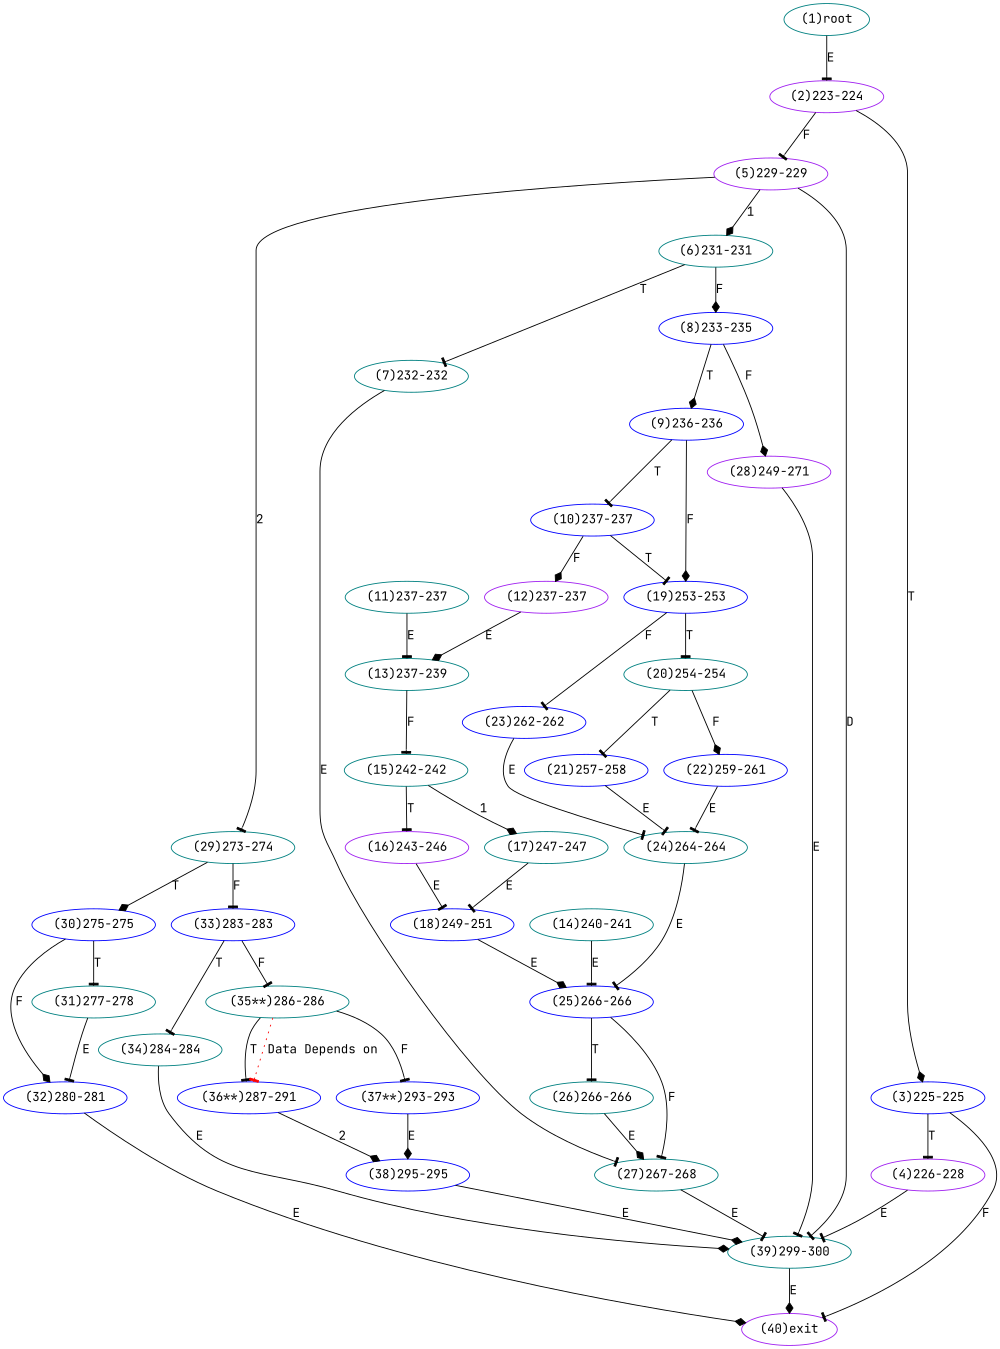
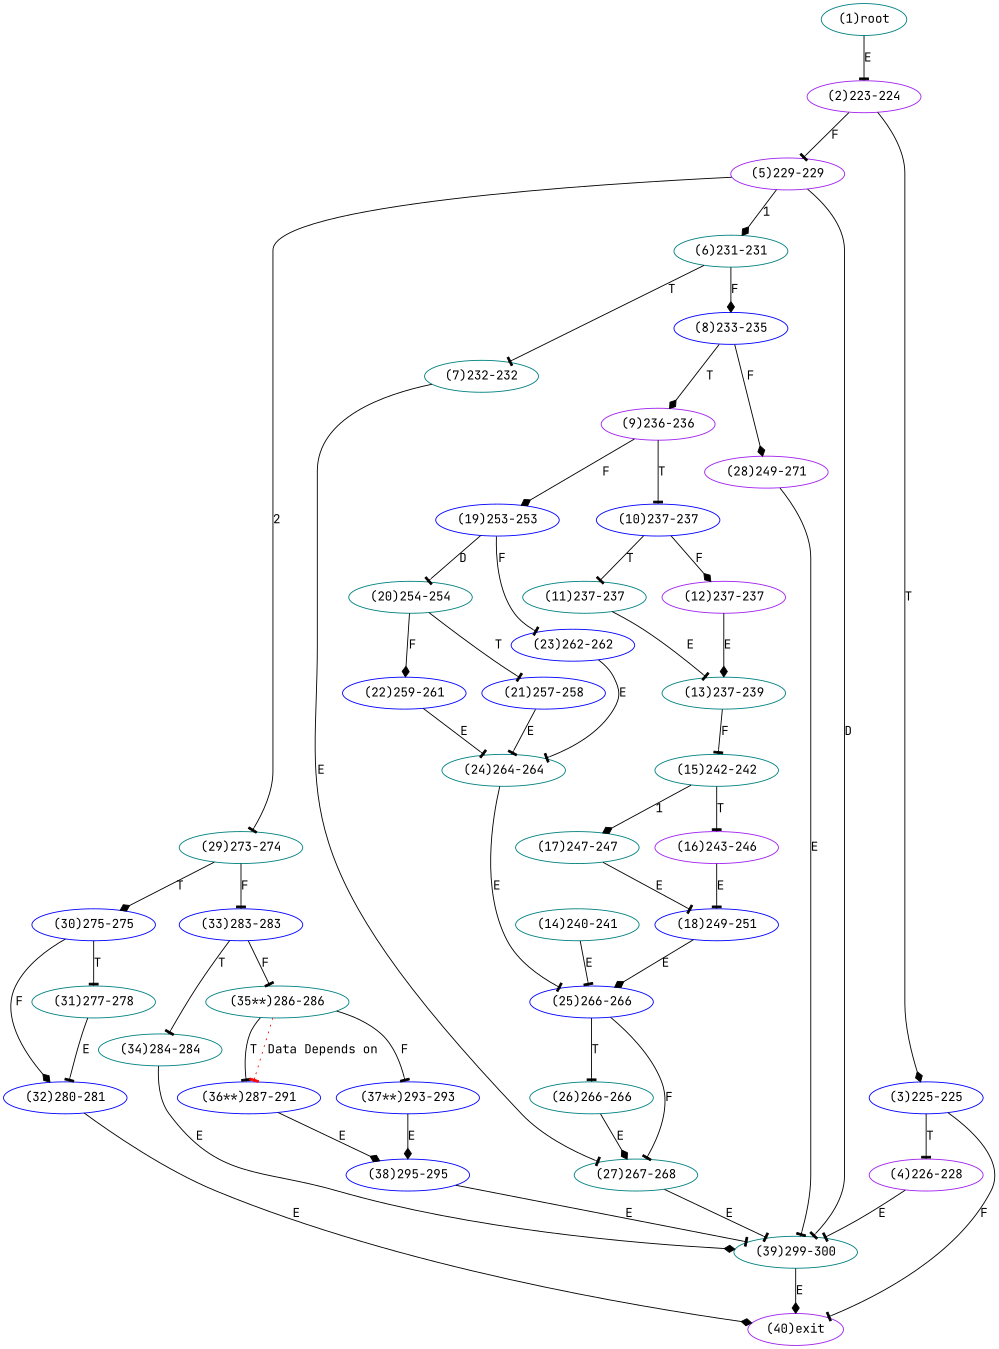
node "(9)236-236": color blue -> purple
edge "(10)237-237" -> "(19)253-253": now "(10)237-237" -> "(11)237-237"
edge "(19)253-253" -> "(20)254-254": label "T" -> "D"
edge "(36**)287-291" -> "(38)295-295": label "2" -> "E"
edge "(38)295-295" -> "(39)299-300": arrowhead diamond -> tee
